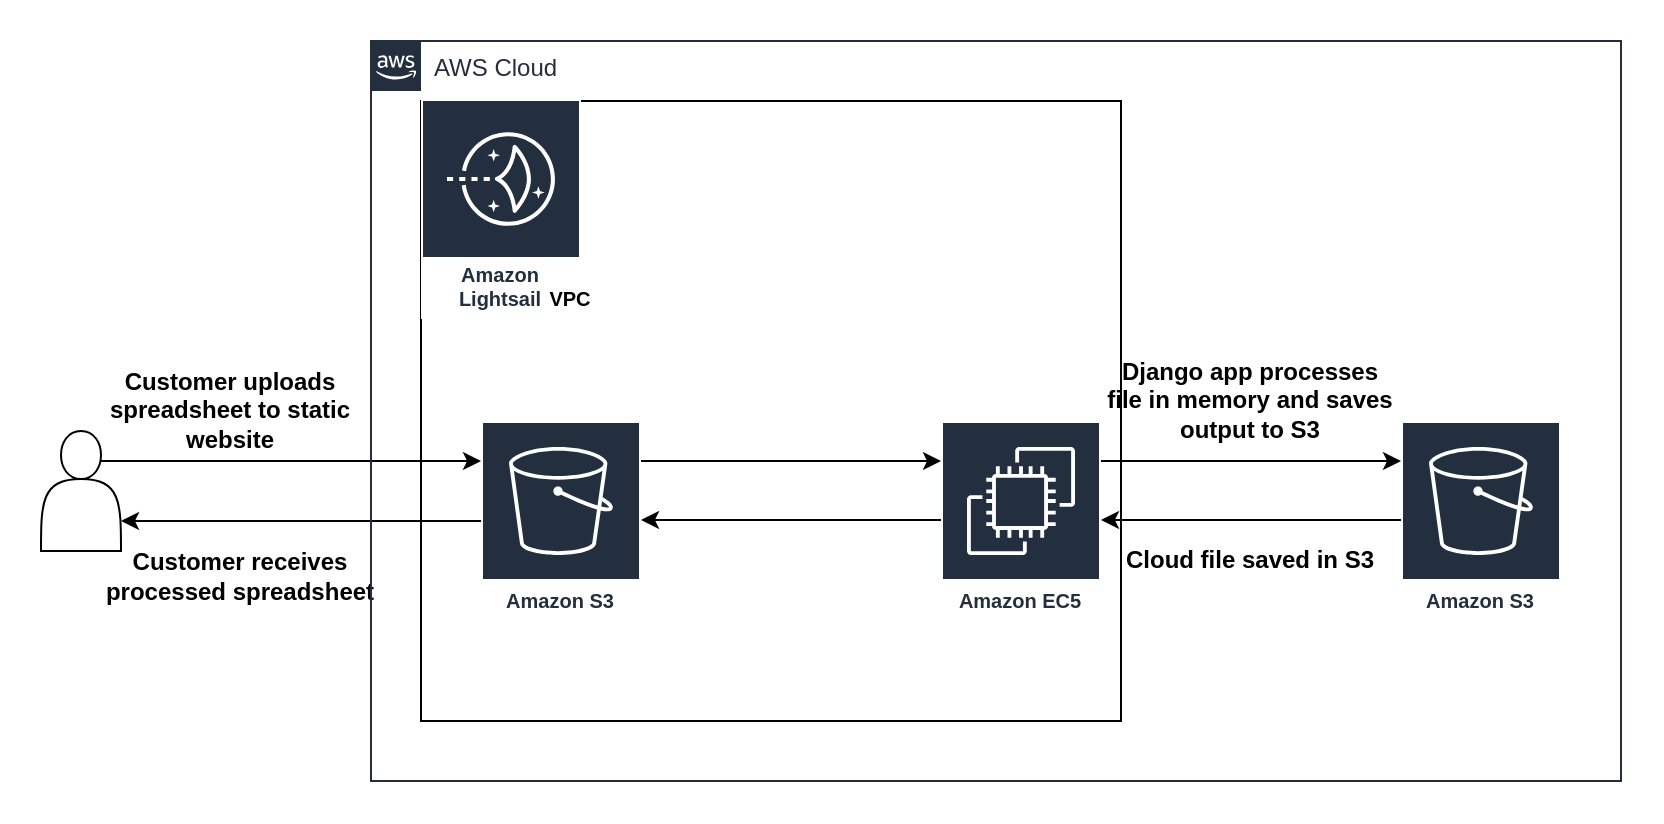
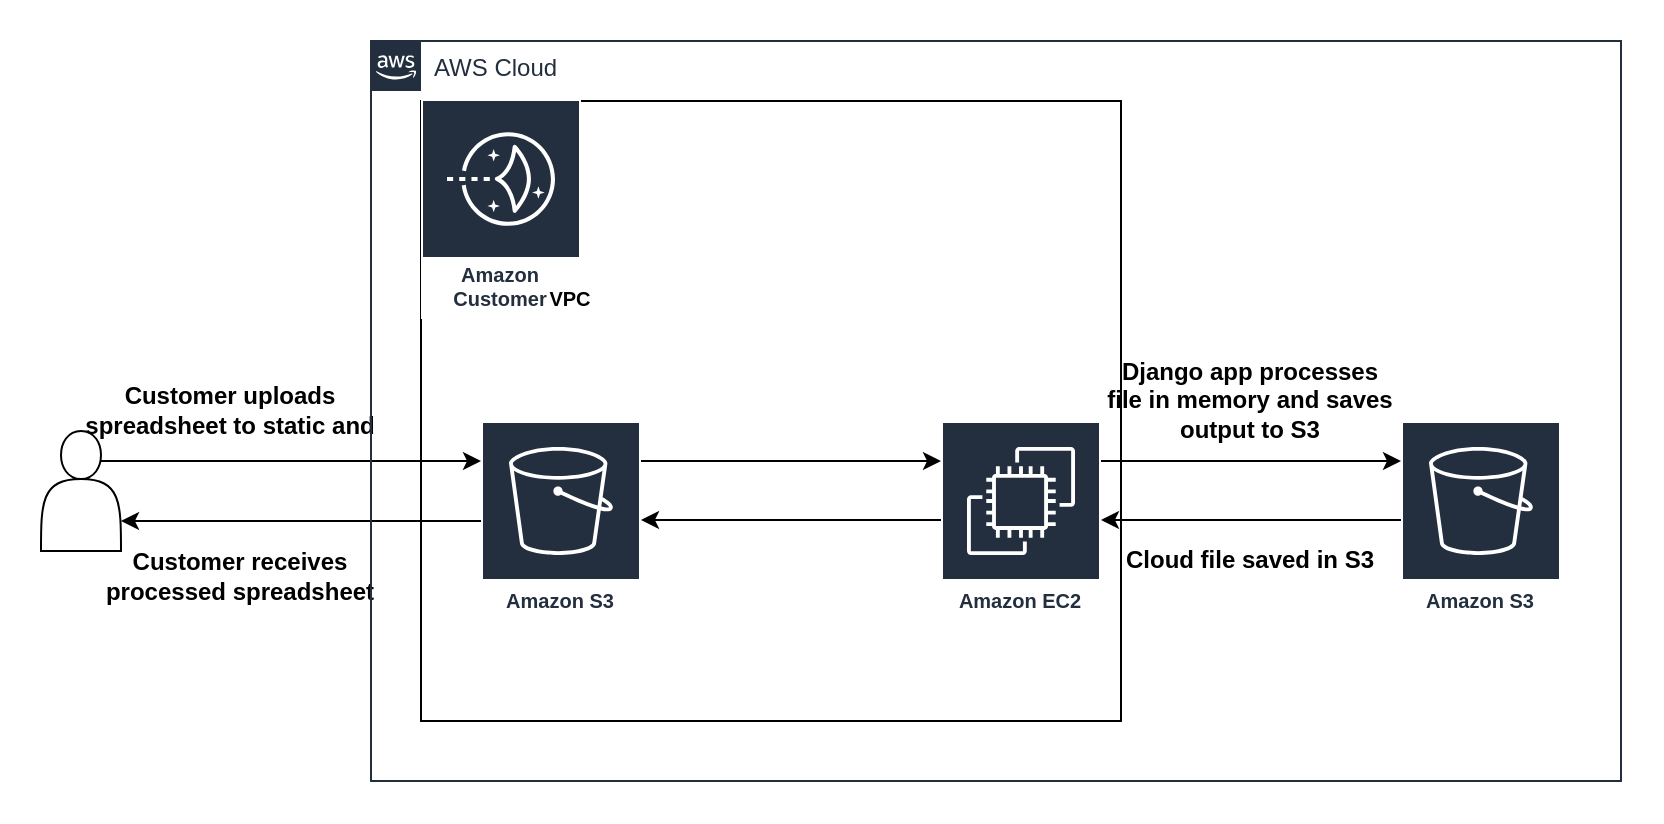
node "Amazon Lightsail": label "Amazon Lightsail" -> "Amazon Customer"
node "Customer uploads spreadsheet to static website": label "Customer uploads spreadsheet to static website" -> "Customer uploads spreadsheet to static and"
node "Amazon EC5": label "Amazon EC5" -> "Amazon EC2"
